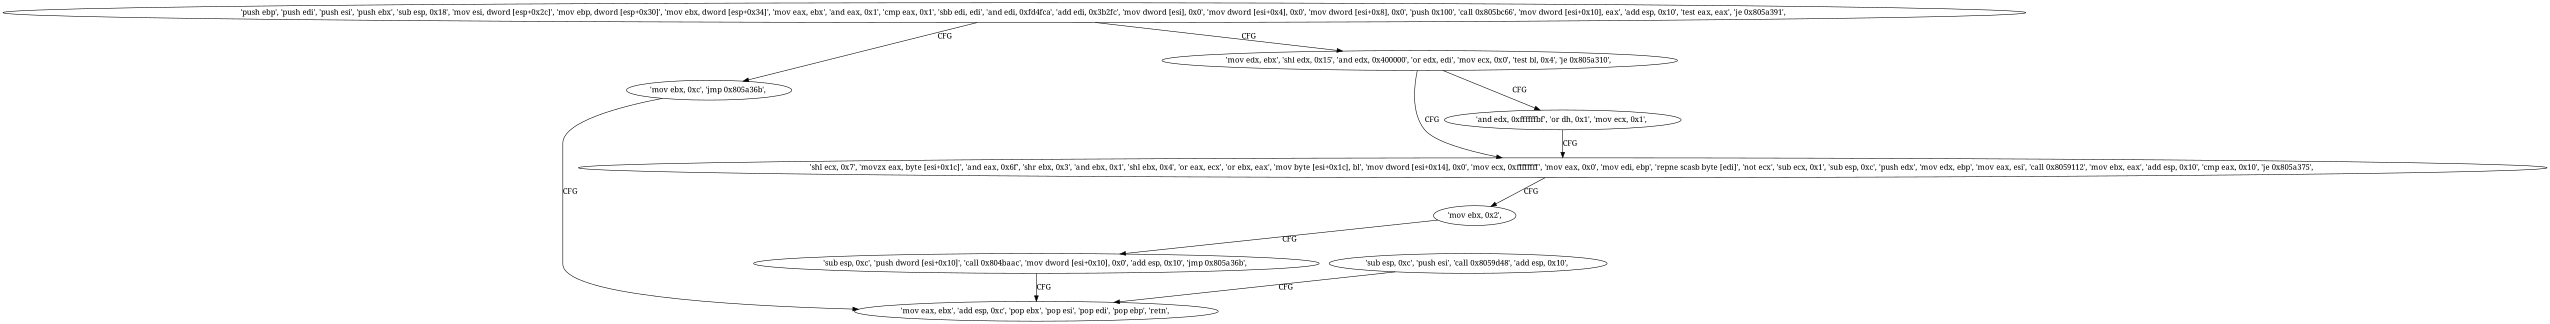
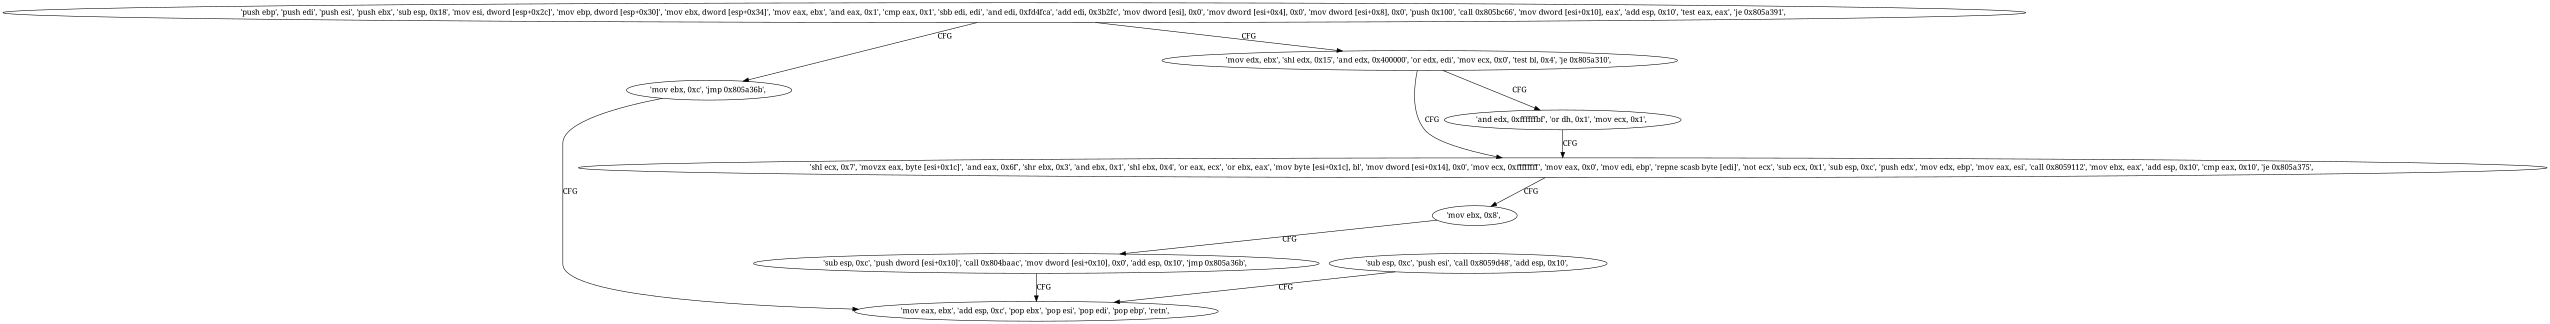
node "'mov ebx, 0x2',": label "'mov ebx, 0x2'," -> "'mov ebx, 0x8',"
